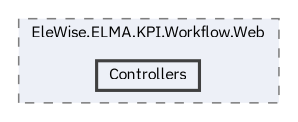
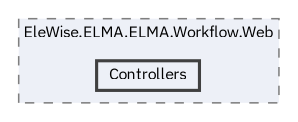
cluster "EleWise.ELMA.KPI.Workflow.Web": label "EleWise.ELMA.KPI.Workflow.Web" -> "EleWise.ELMA.ELMA.Workflow.Web"
